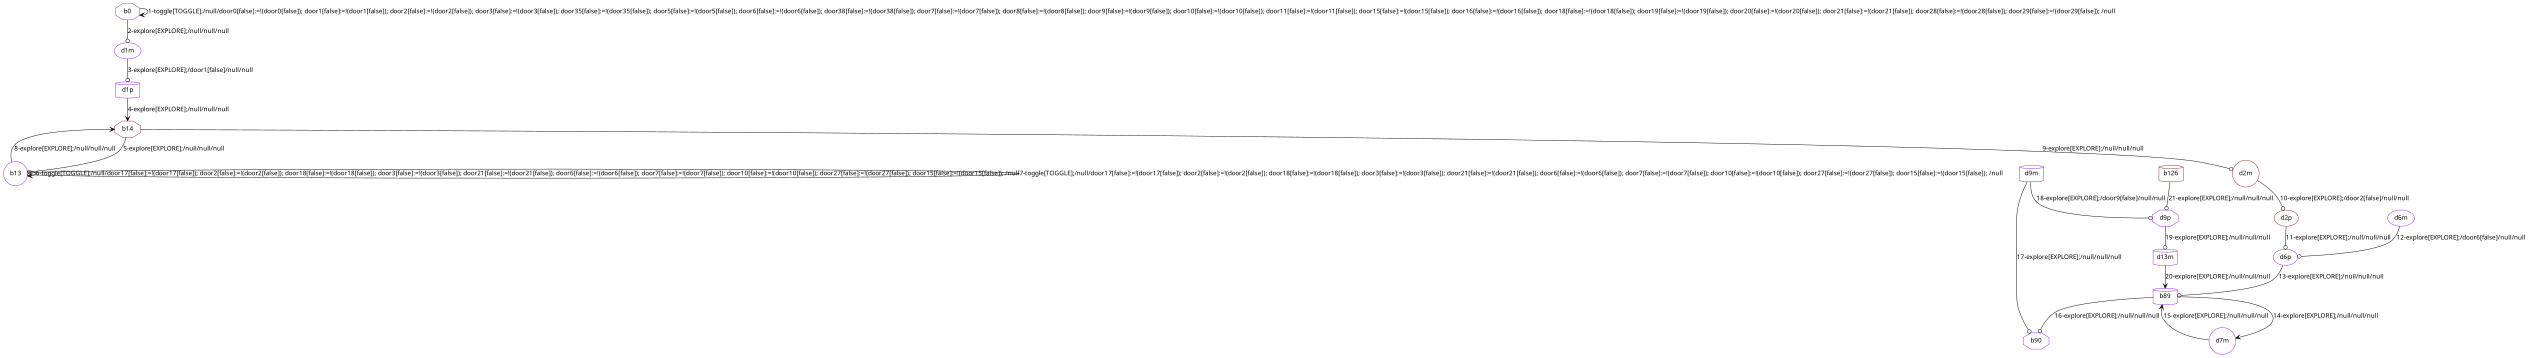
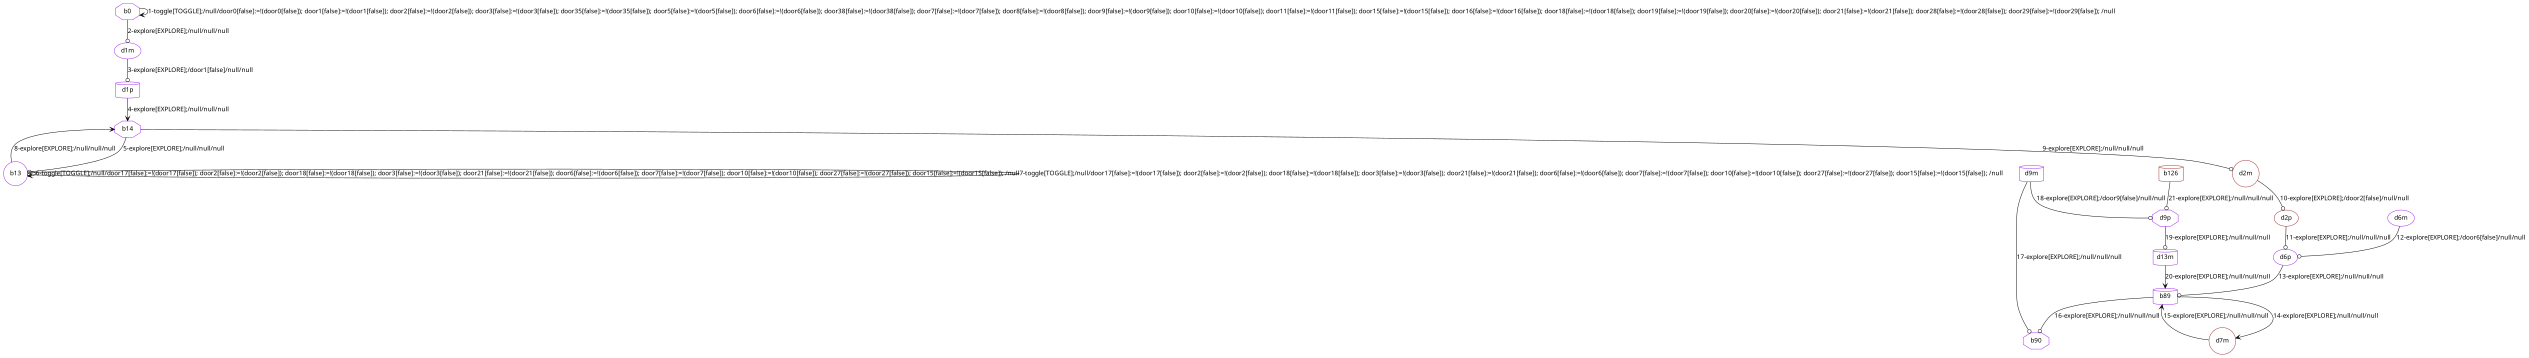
node "b14": color brown -> purple
node "d7m": color purple -> brown
